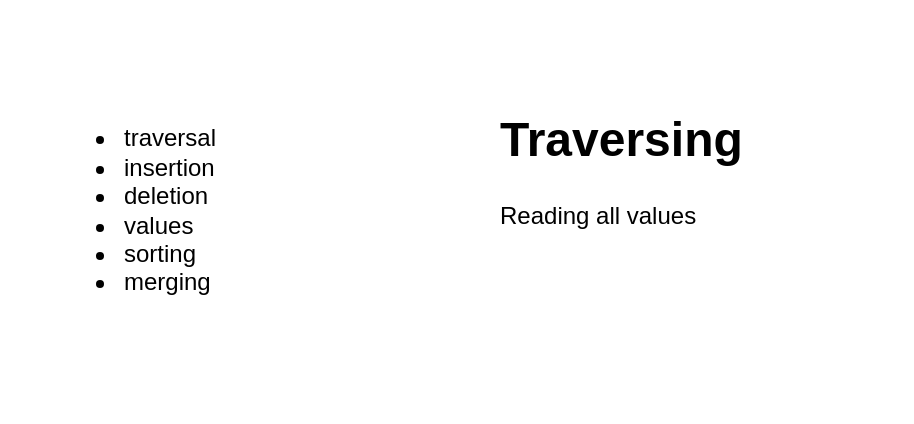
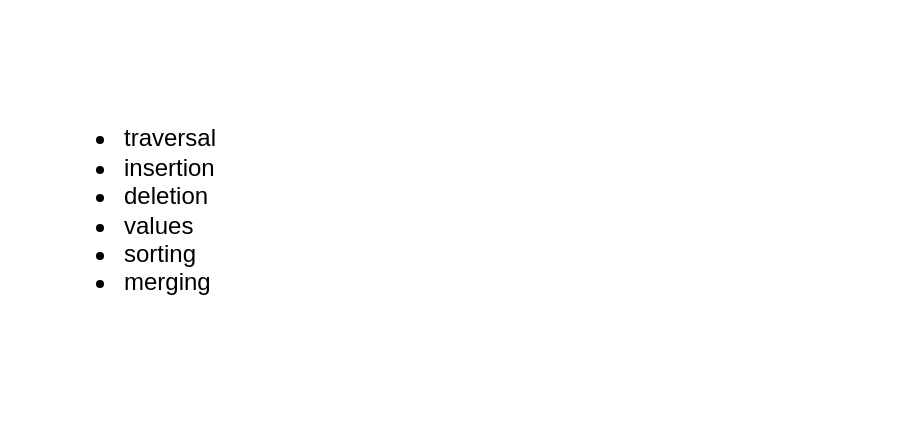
node "TraversingReading all values": removed
